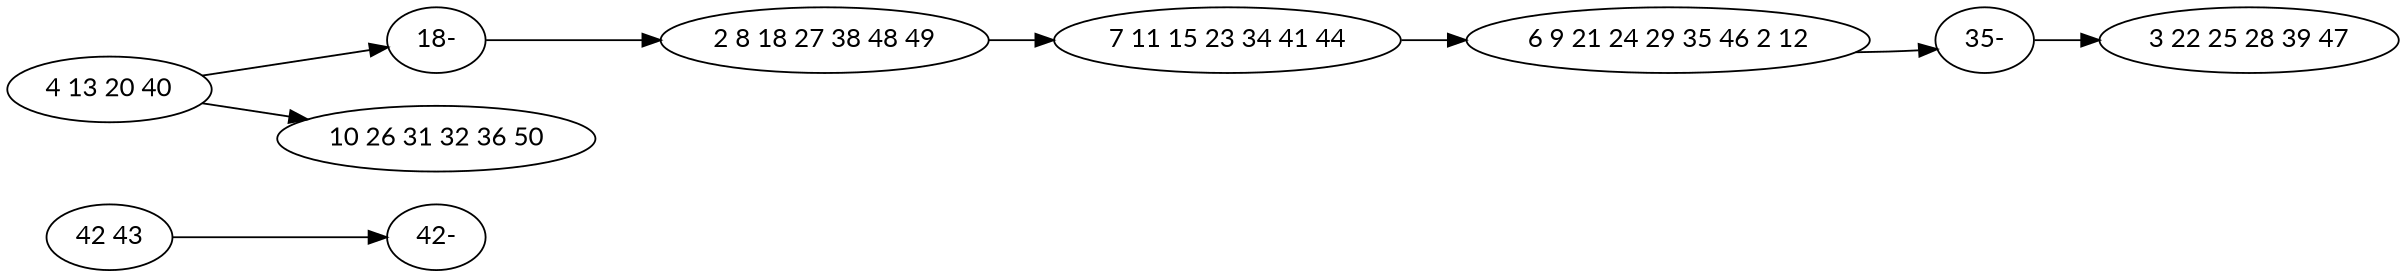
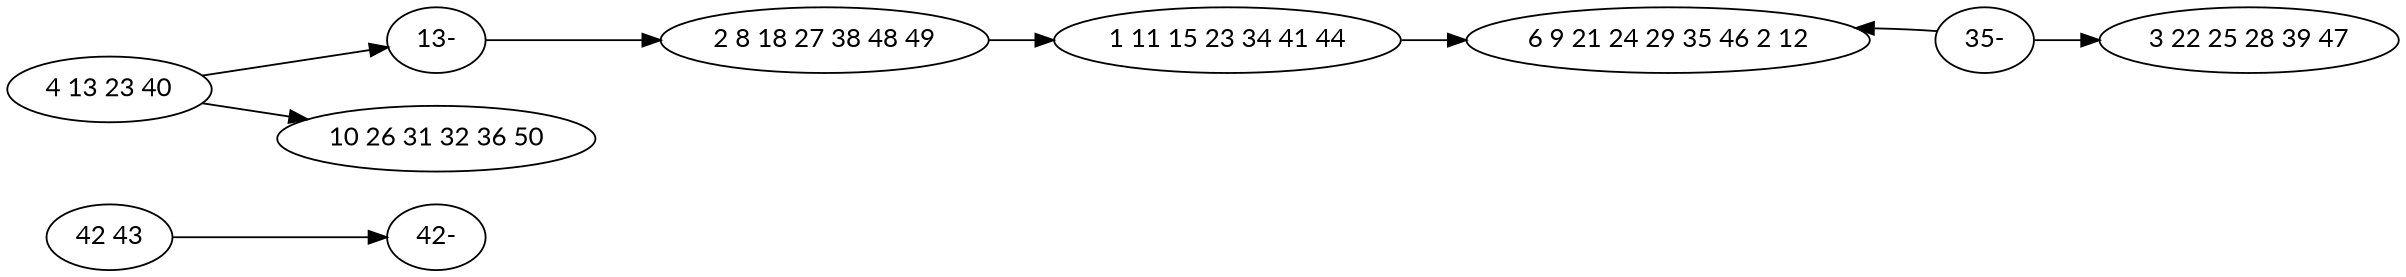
node "18-": label "18-" -> "13-"
node "7 11 15 23 34 41 44": label "7 11 15 23 34 41 44" -> "1 11 15 23 34 41 44"
edge "6 9 21 24 29 35 46 2 12" -> "35-": reversed
node "4 13 20 40": label "4 13 20 40" -> "4 13 23 40"
